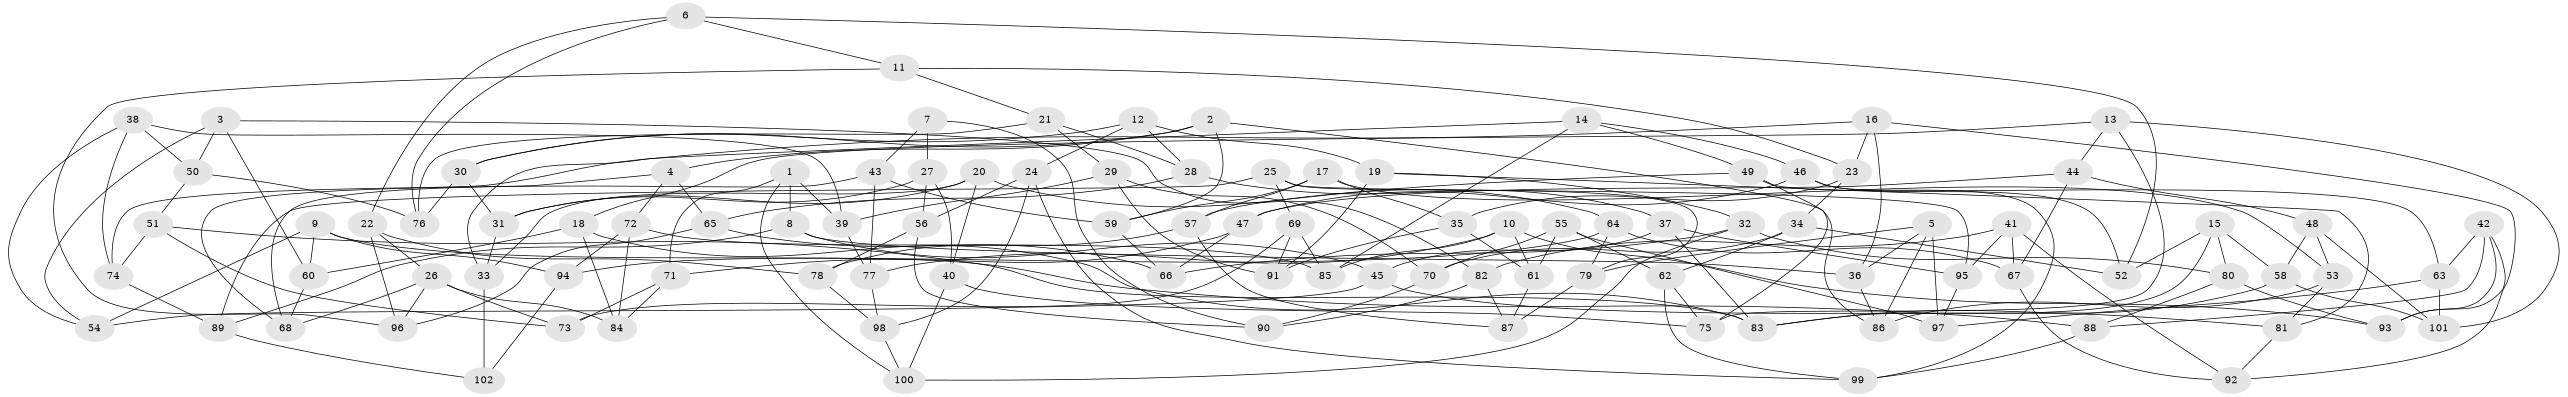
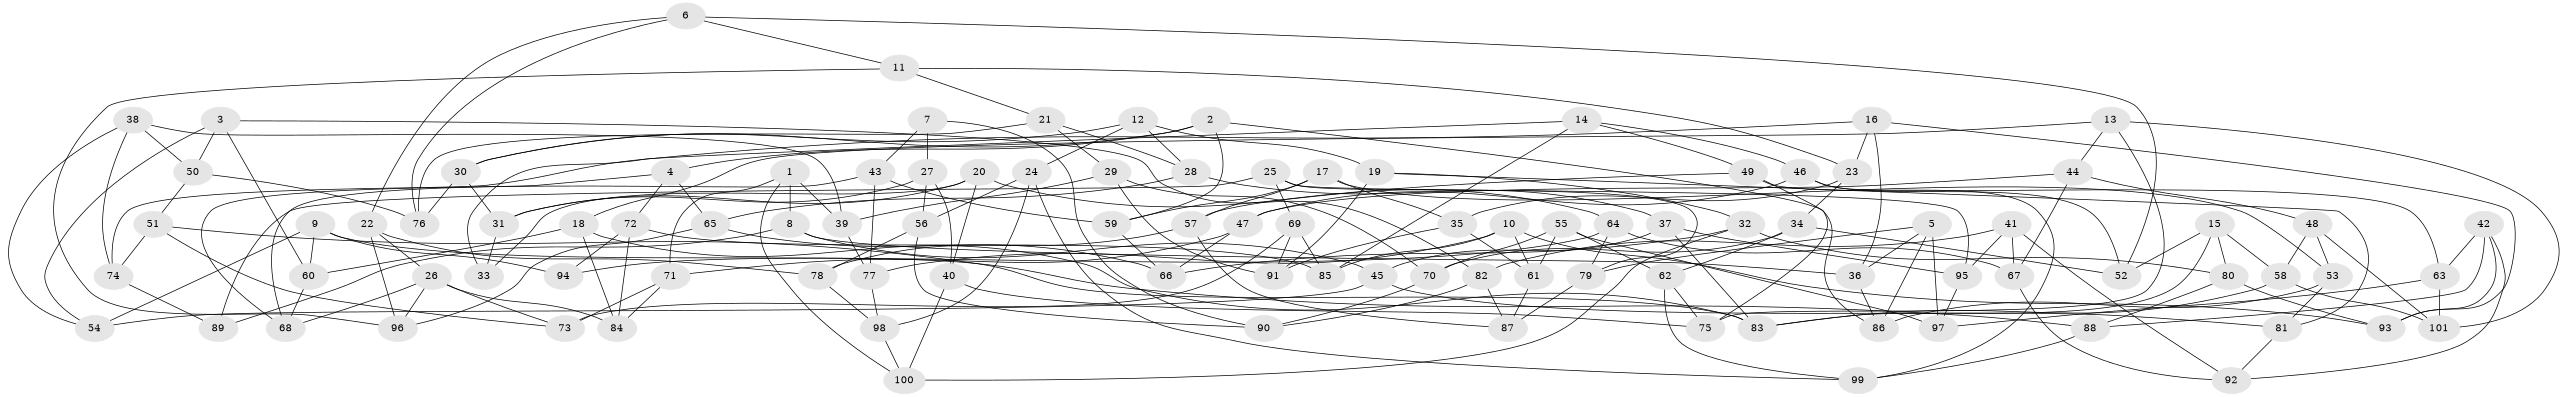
node "102": removed
